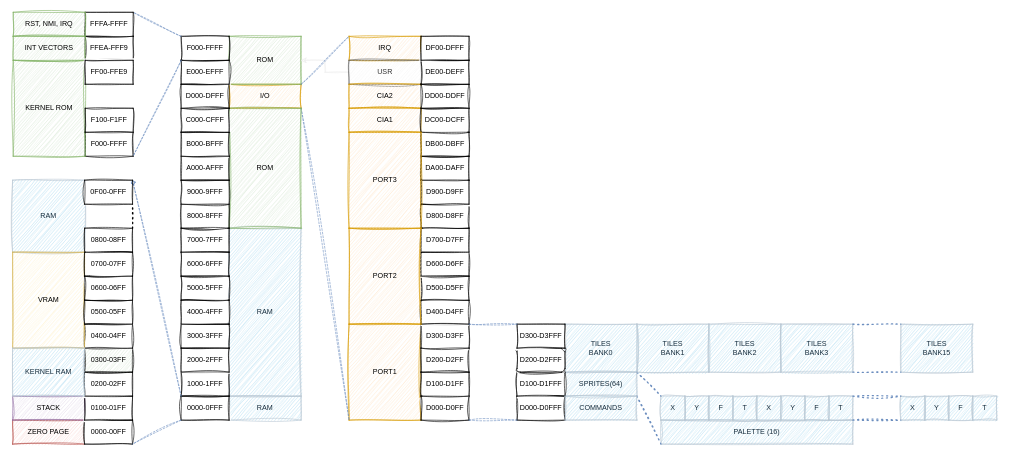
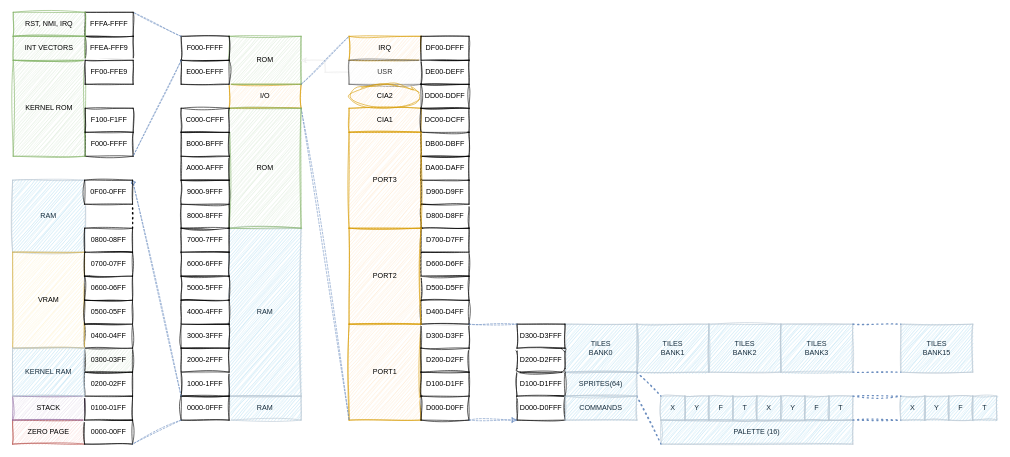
node "D000-DFFF": removed
node "CIA2": shape rectangle -> ellipse
edge "D000-D0FF" -- "D000-D0FFF": arrowhead none -> block
